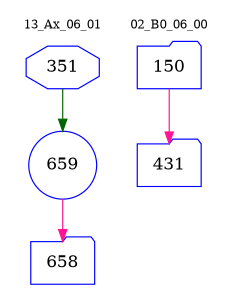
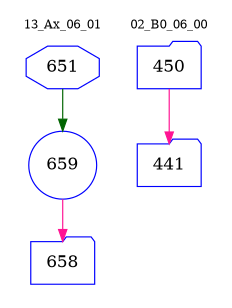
node "351": label "351" -> "651"
node "150": label "150" -> "450"
node "431": label "431" -> "441"
